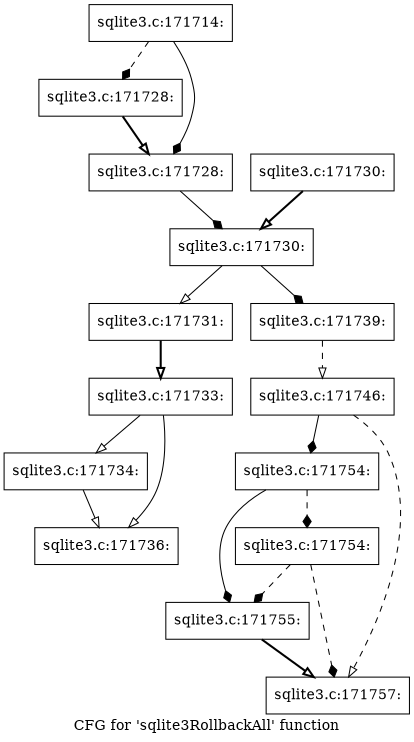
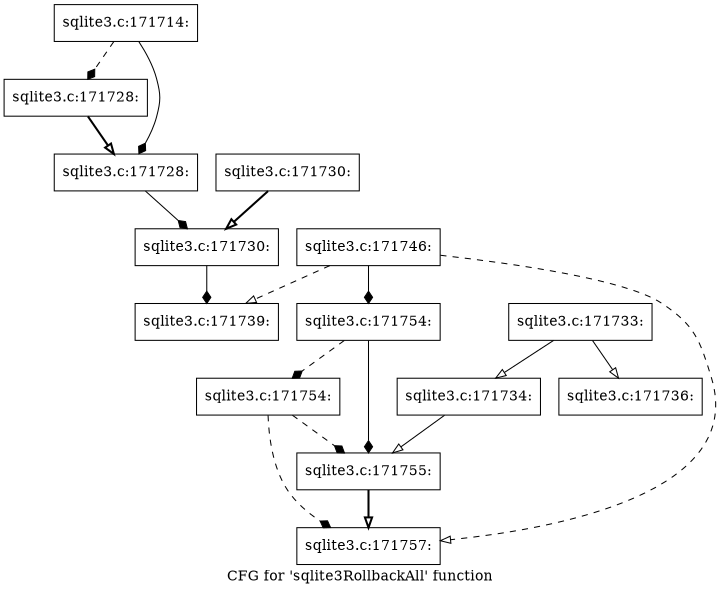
node "sqlite3.c:171731:": removed
edge "sqlite3.c:171739:" -> "sqlite3.c:171746:": reversed
edge "sqlite3.c:171734:" -> "sqlite3.c:171736:": now "sqlite3.c:171734:" -> "sqlite3.c:171755:"
